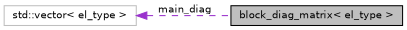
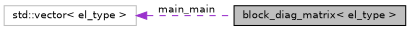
edge "block_diag_matrix< el_type >" -> "std::vector< el_type >": label " main_diag" -> " main_main"
